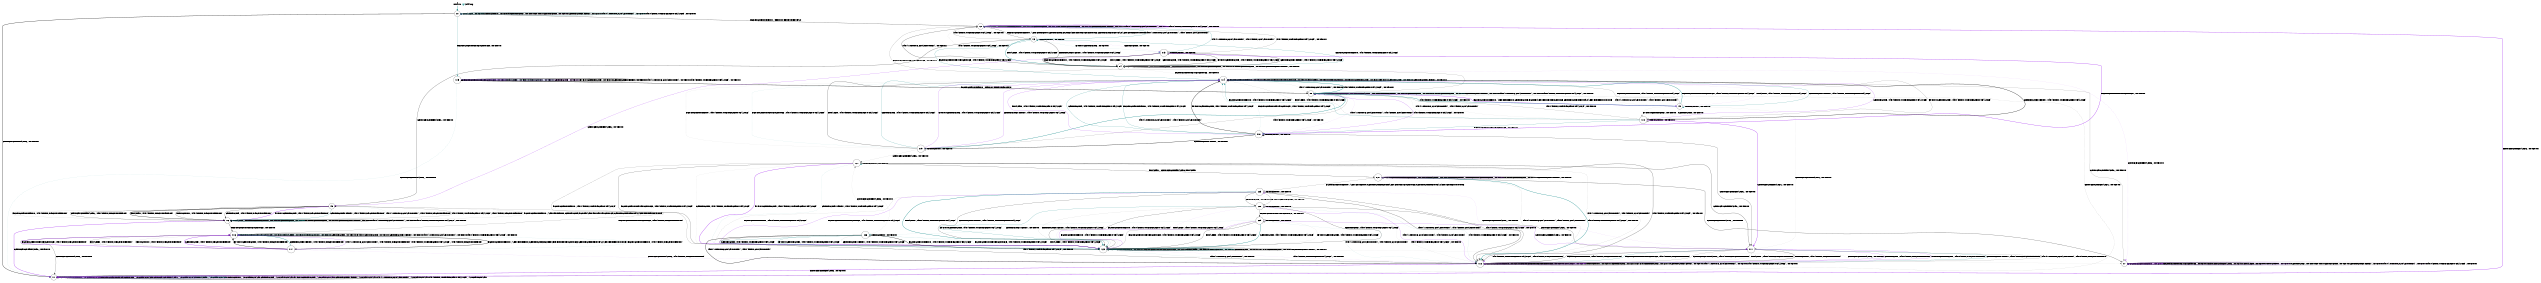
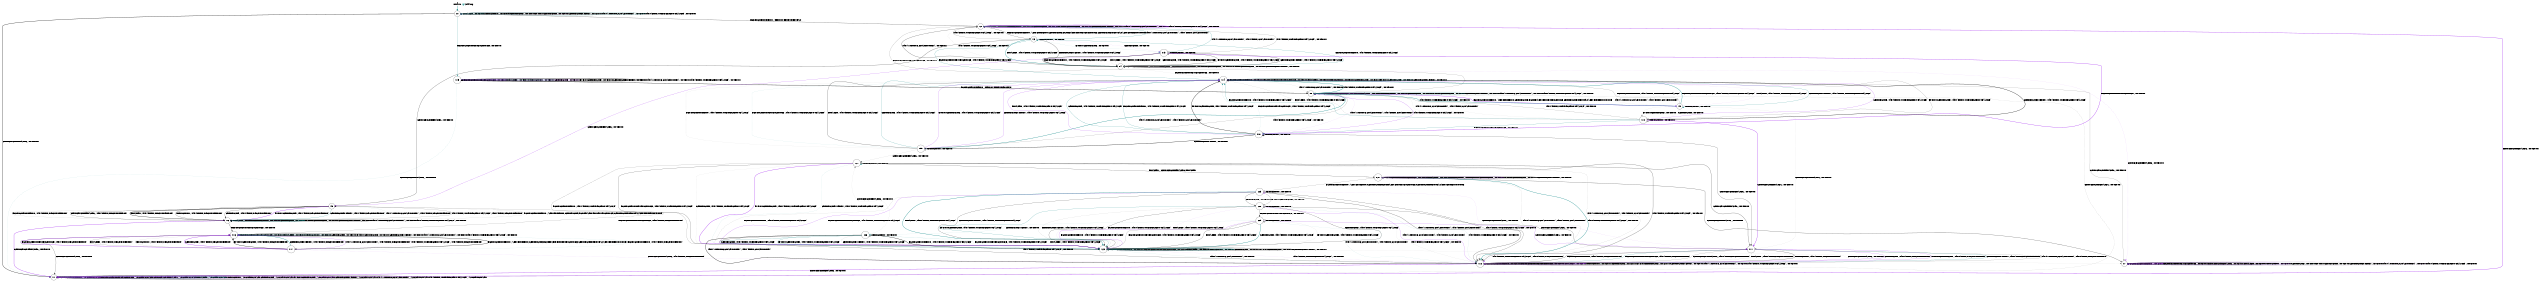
node "s19": label "s19" -> "s99"
